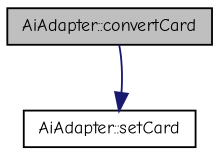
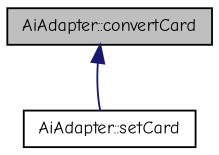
edge "AiAdapter::convertCard" -> "AiAdapter::setCard": reversed
